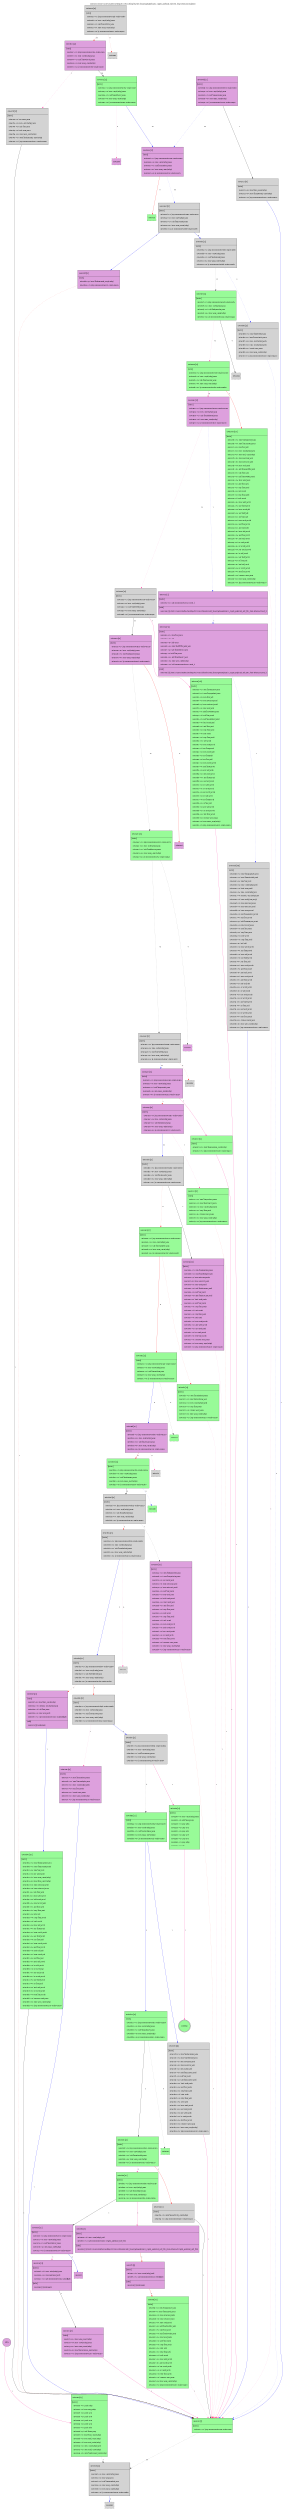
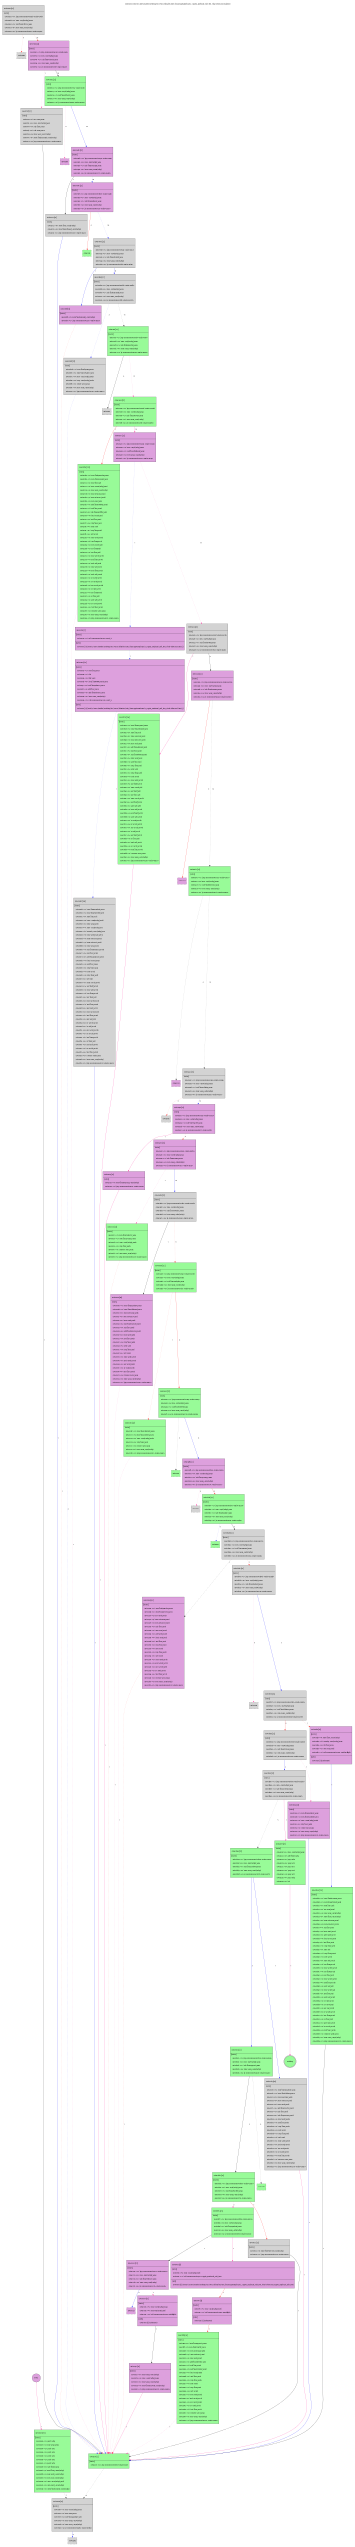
edge "0x401952 [25]" -> "0x401984 [25]": now "0x401952 [25]" -> "0x40196b [25]"
node "0x402057 [12]": fillcolor palegreen -> plum
